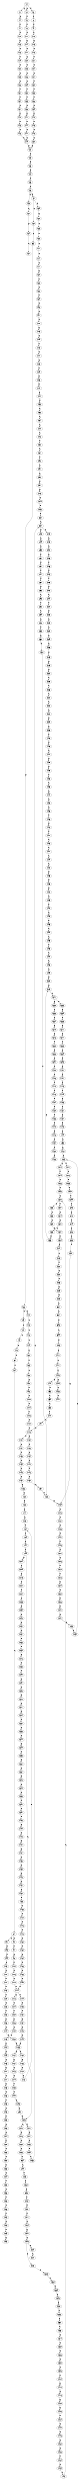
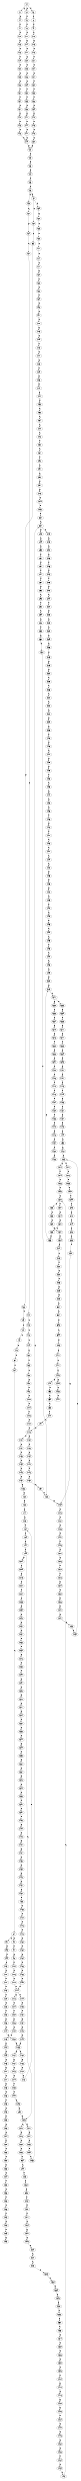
edge "S66" -> "S70": now "S67" -> "S70"
edge "S298" -> "S318": now "S311" -> "S318"
